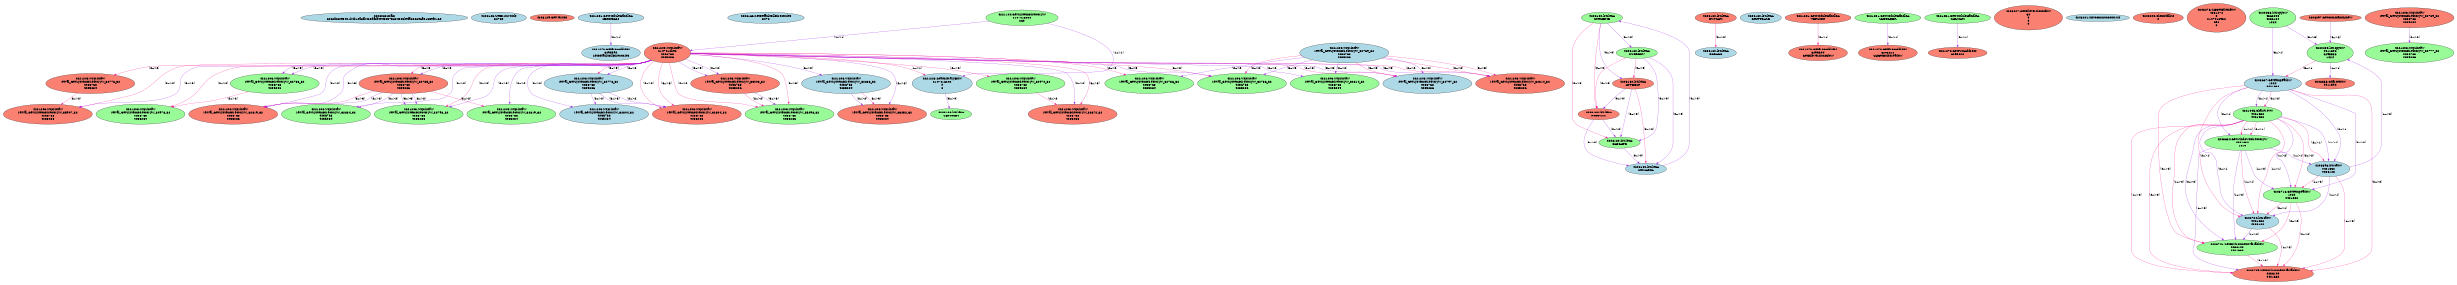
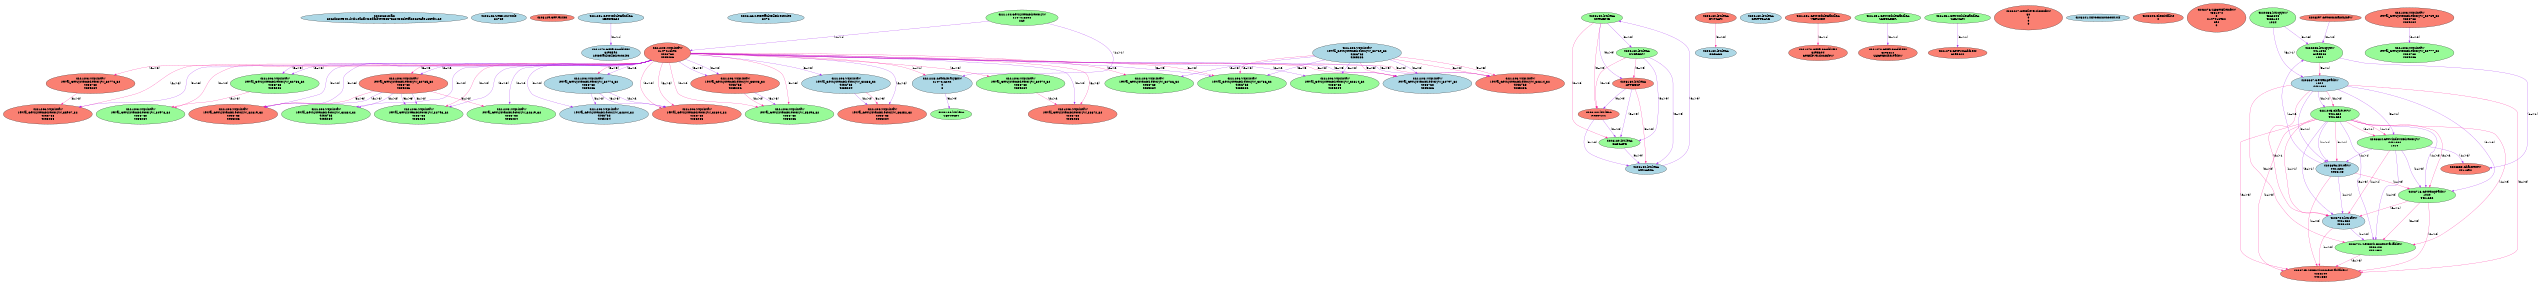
edge "4208684.GetWindowsDirectoryW 4421632 1019" -> "4208749.SetEnvironmentVariableW 4236100 4421632": now "4208684.GetWindowsDirectoryW 4421632 1019" -> "4208353.CharNextW 4411392"
